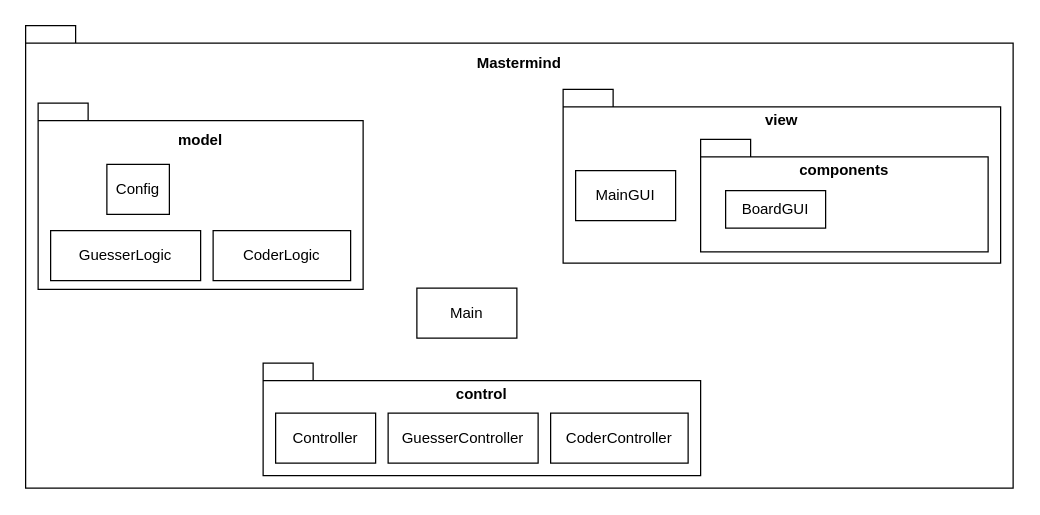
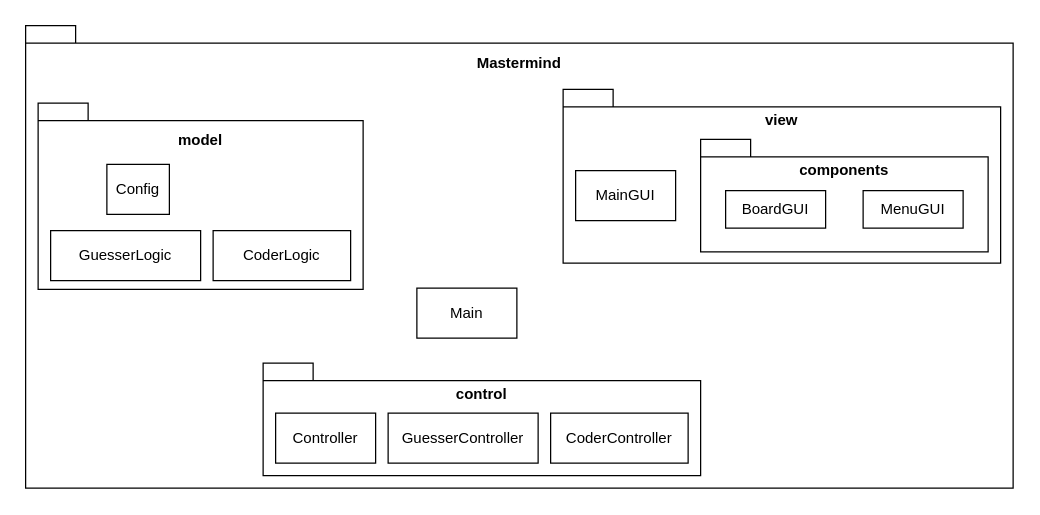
node "MenuGUI": added
